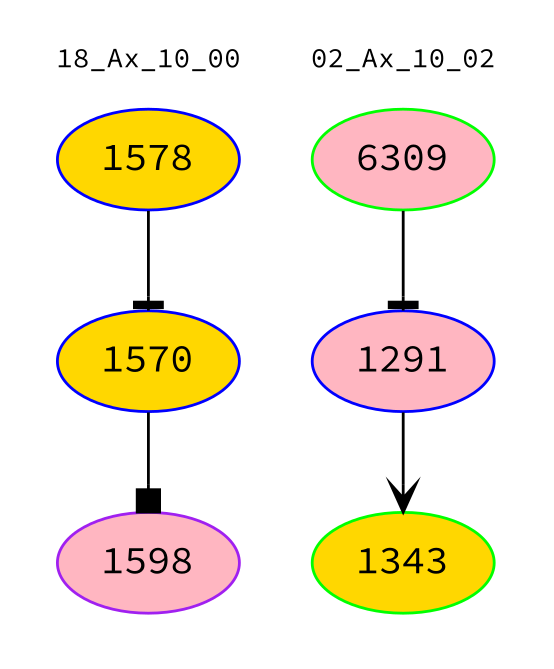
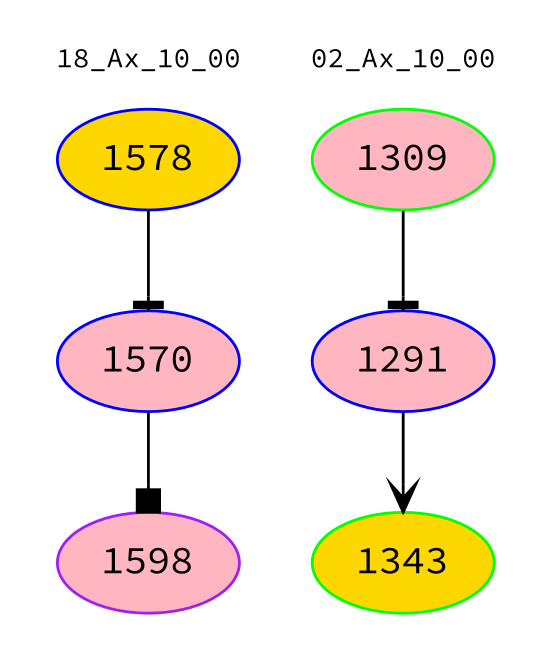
cluster "02_Ax_10_02": label "02_Ax_10_02" -> "02_Ax_10_00"
node "6309": label "6309" -> "1309"
node "1570": fillcolor gold -> lightpink
